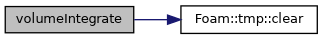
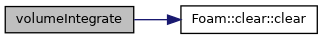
node "Foam::tmp::clear": label "Foam::tmp::clear" -> "Foam::clear::clear"
